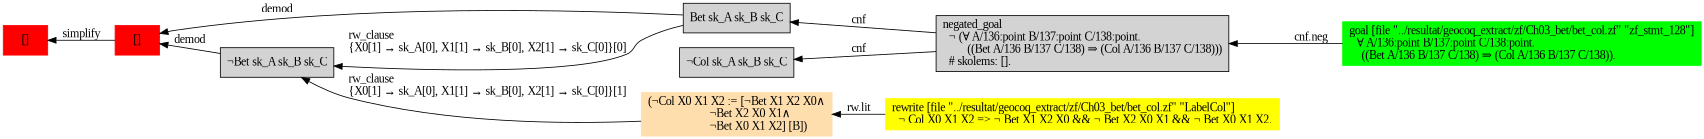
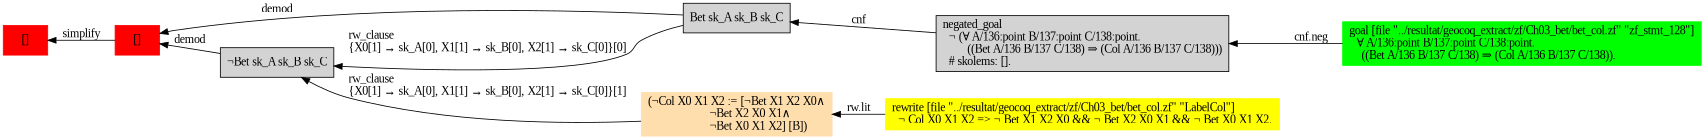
node "¬Col sk_A sk_B sk_C": removed
